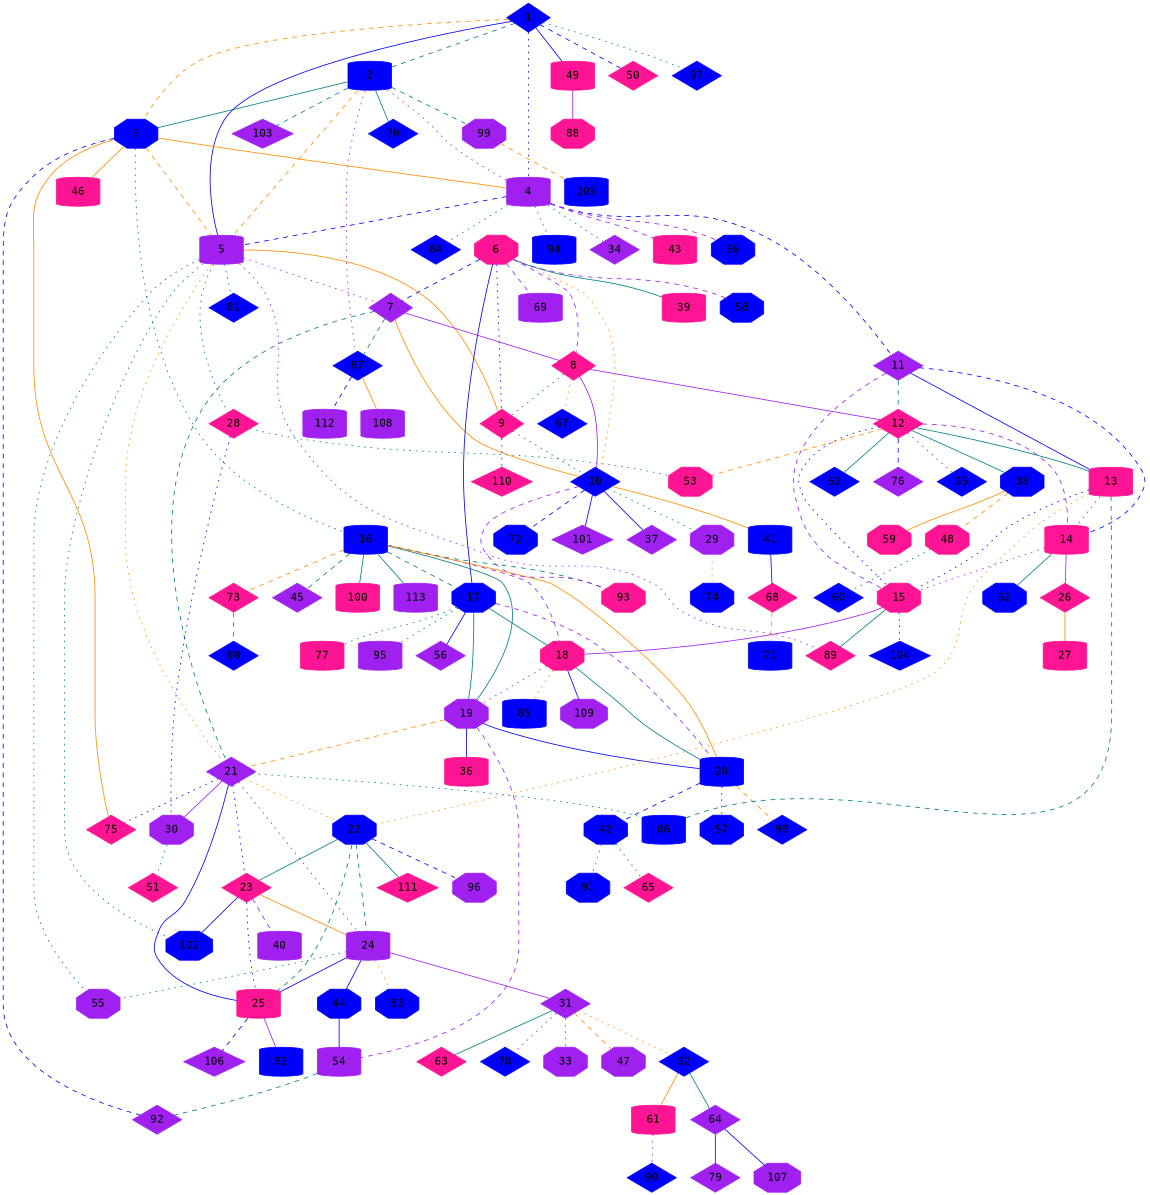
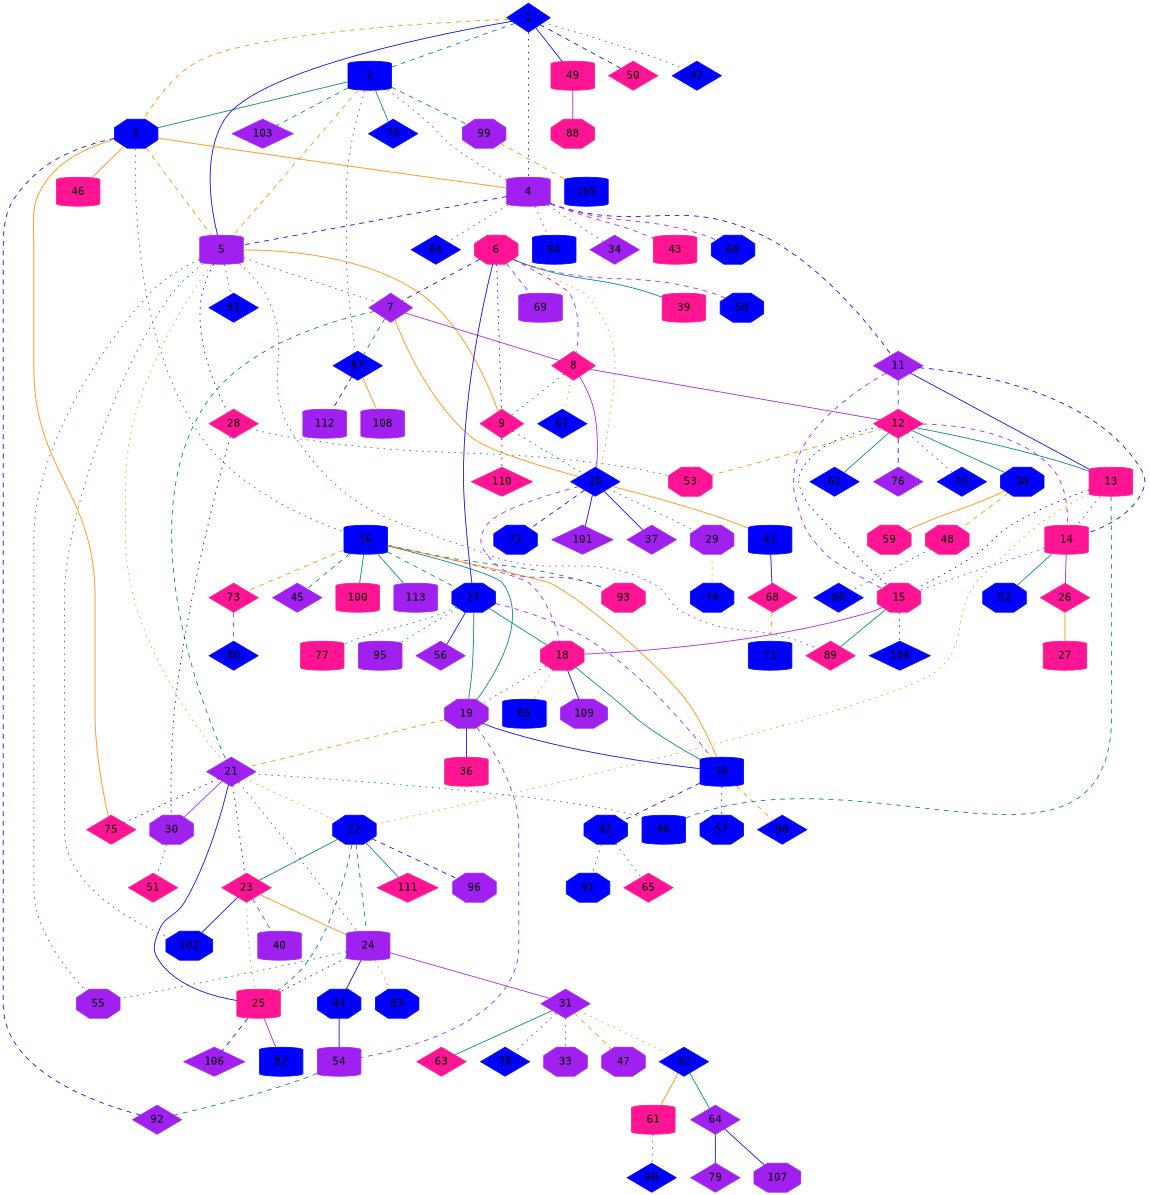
edge "5" -- "28": color teal -> blue
edge "23" -- "25": color blue -> darkorange
edge "24" -- "25": style solid -> dotted
